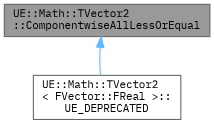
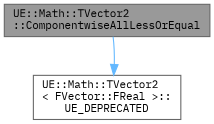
edge "UE::Math::TVector2 < FVector::FReal >:: UE_DEPRECATED" -> "UE::Math::TVector2 ::ComponentwiseAllLessOrEqual": reversed
